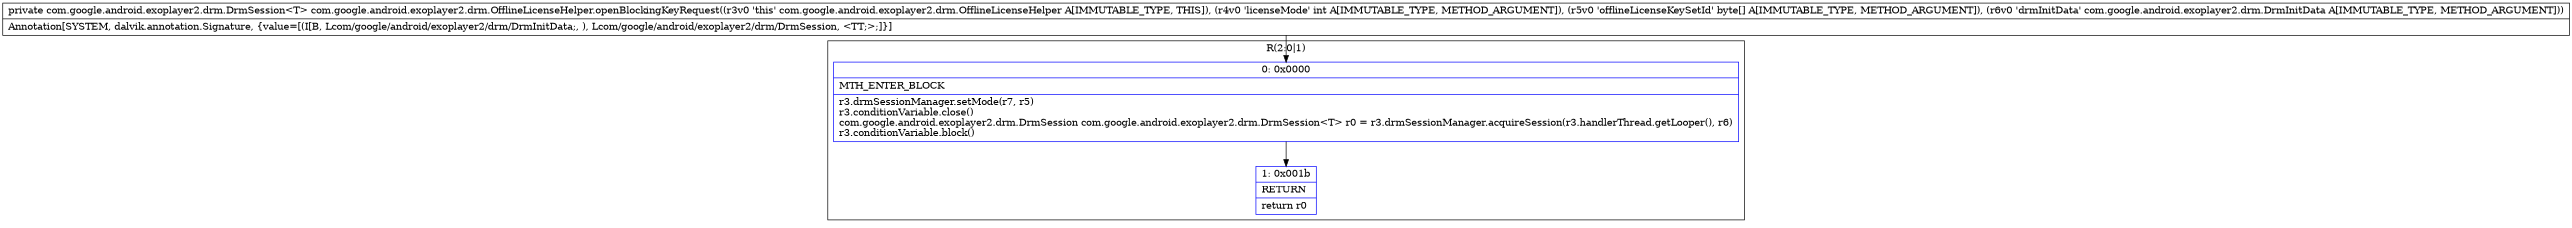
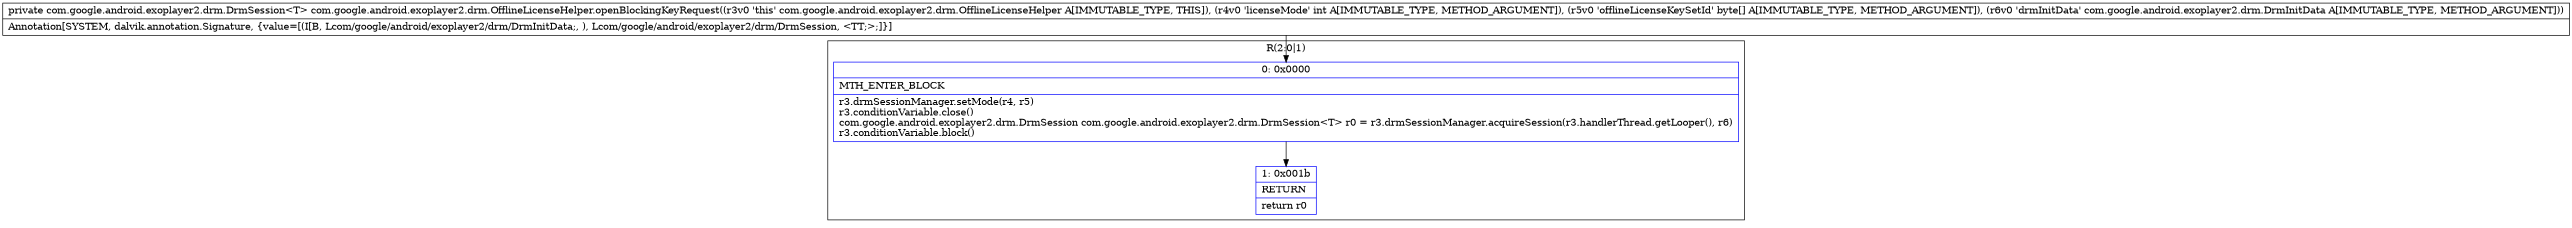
node "0: 0x0000": text "r3.drmSessionManager.setMode(r7, r5)" -> "r3.drmSessionManager.setMode(r4, r5)"
